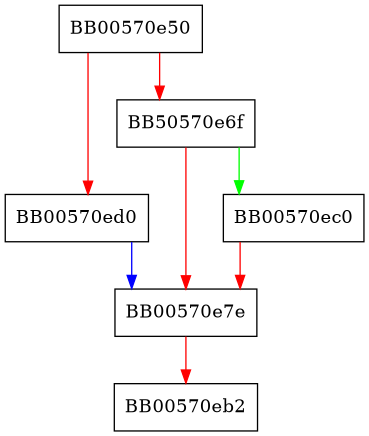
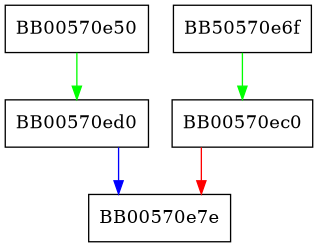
edge "BB00570e50" -> "BB50570e6f": removed
edge "BB00570e50" -> "BB00570ed0": color red -> green
edge "BB50570e6f" -> "BB00570e7e": removed
node "BB00570eb2": removed
